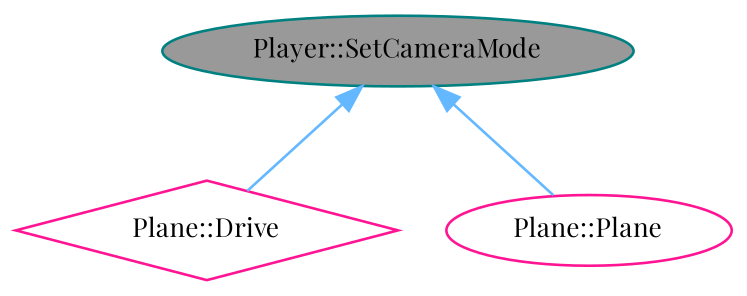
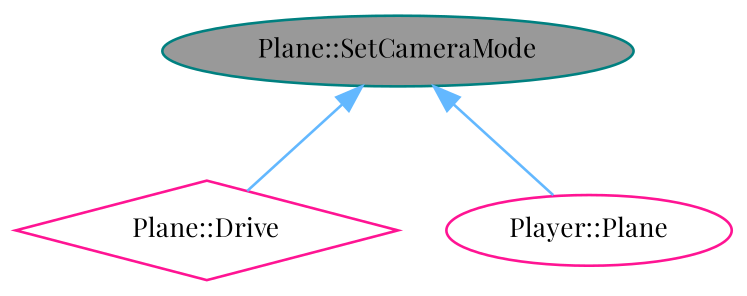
node "Player::SetCameraMode": label "Player::SetCameraMode" -> "Plane::SetCameraMode"
node "Plane::Plane": label "Plane::Plane" -> "Player::Plane"
